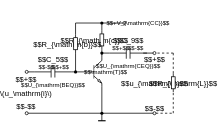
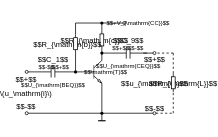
node "$$C_5$$": label "$$C_5$$" -> "$$C_1$$"
